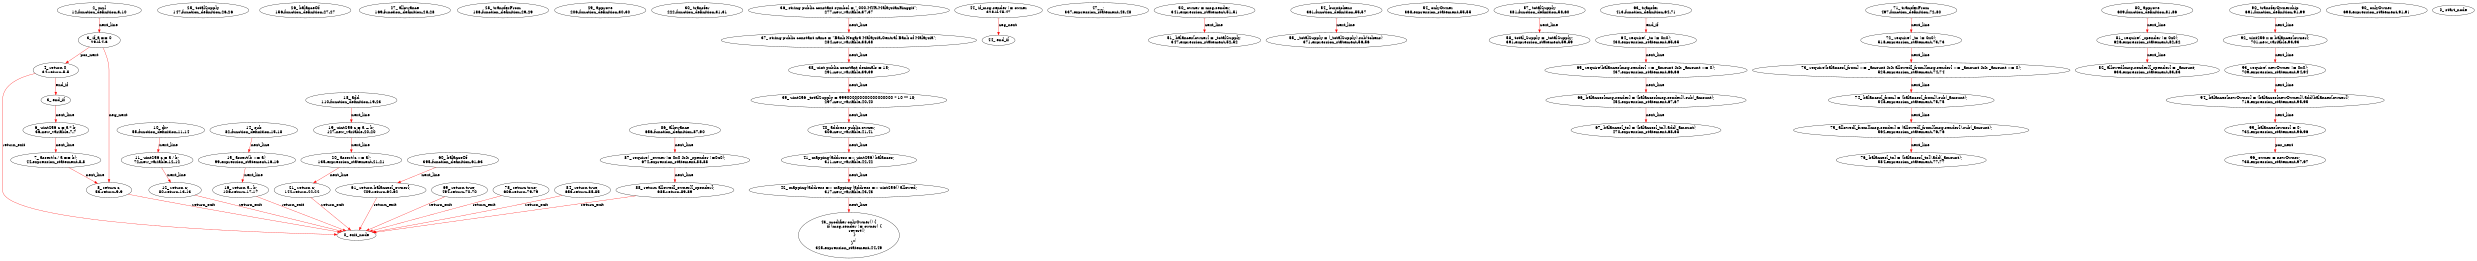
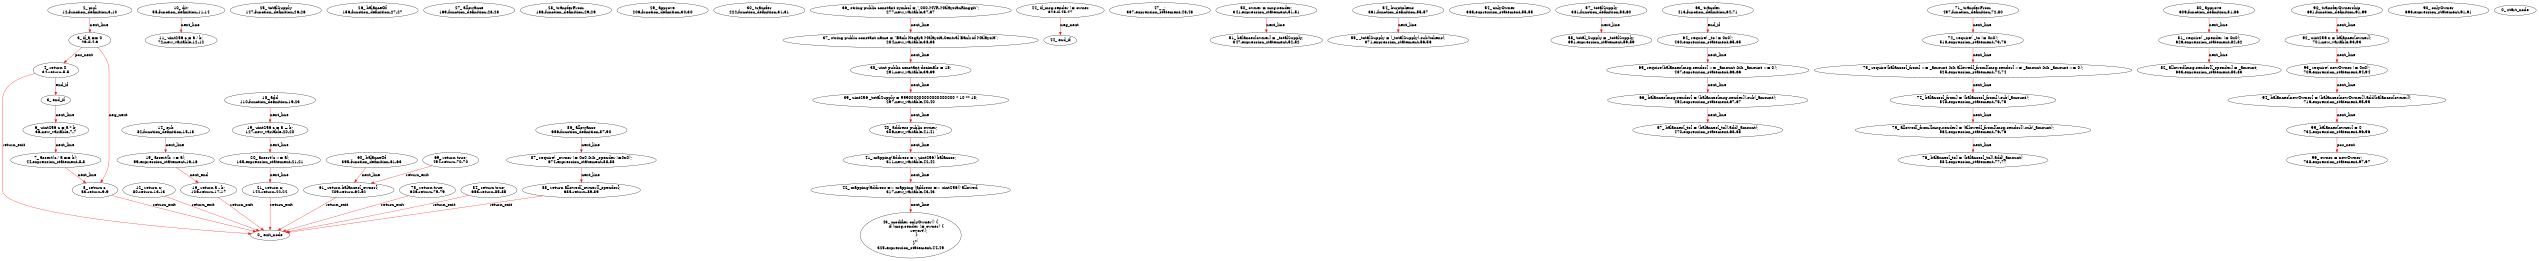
edge "11_ uint256 c = a / b; 72-new_variable-12-12" -> "12_ return c; 80-return-13-13": removed, label "next_line"
edge "15_ assert(b <= a); 99-expression_statement-16-16" -> "16_ return a - b; 106-return-17-17": label "next_line" -> "next_end"
edge "69_ return true; 494-return-70-70" -> "0_ exit_node": now "69_ return true; 494-return-70-70" -> "61_ return balances[_owner]; 409-return-62-62"
